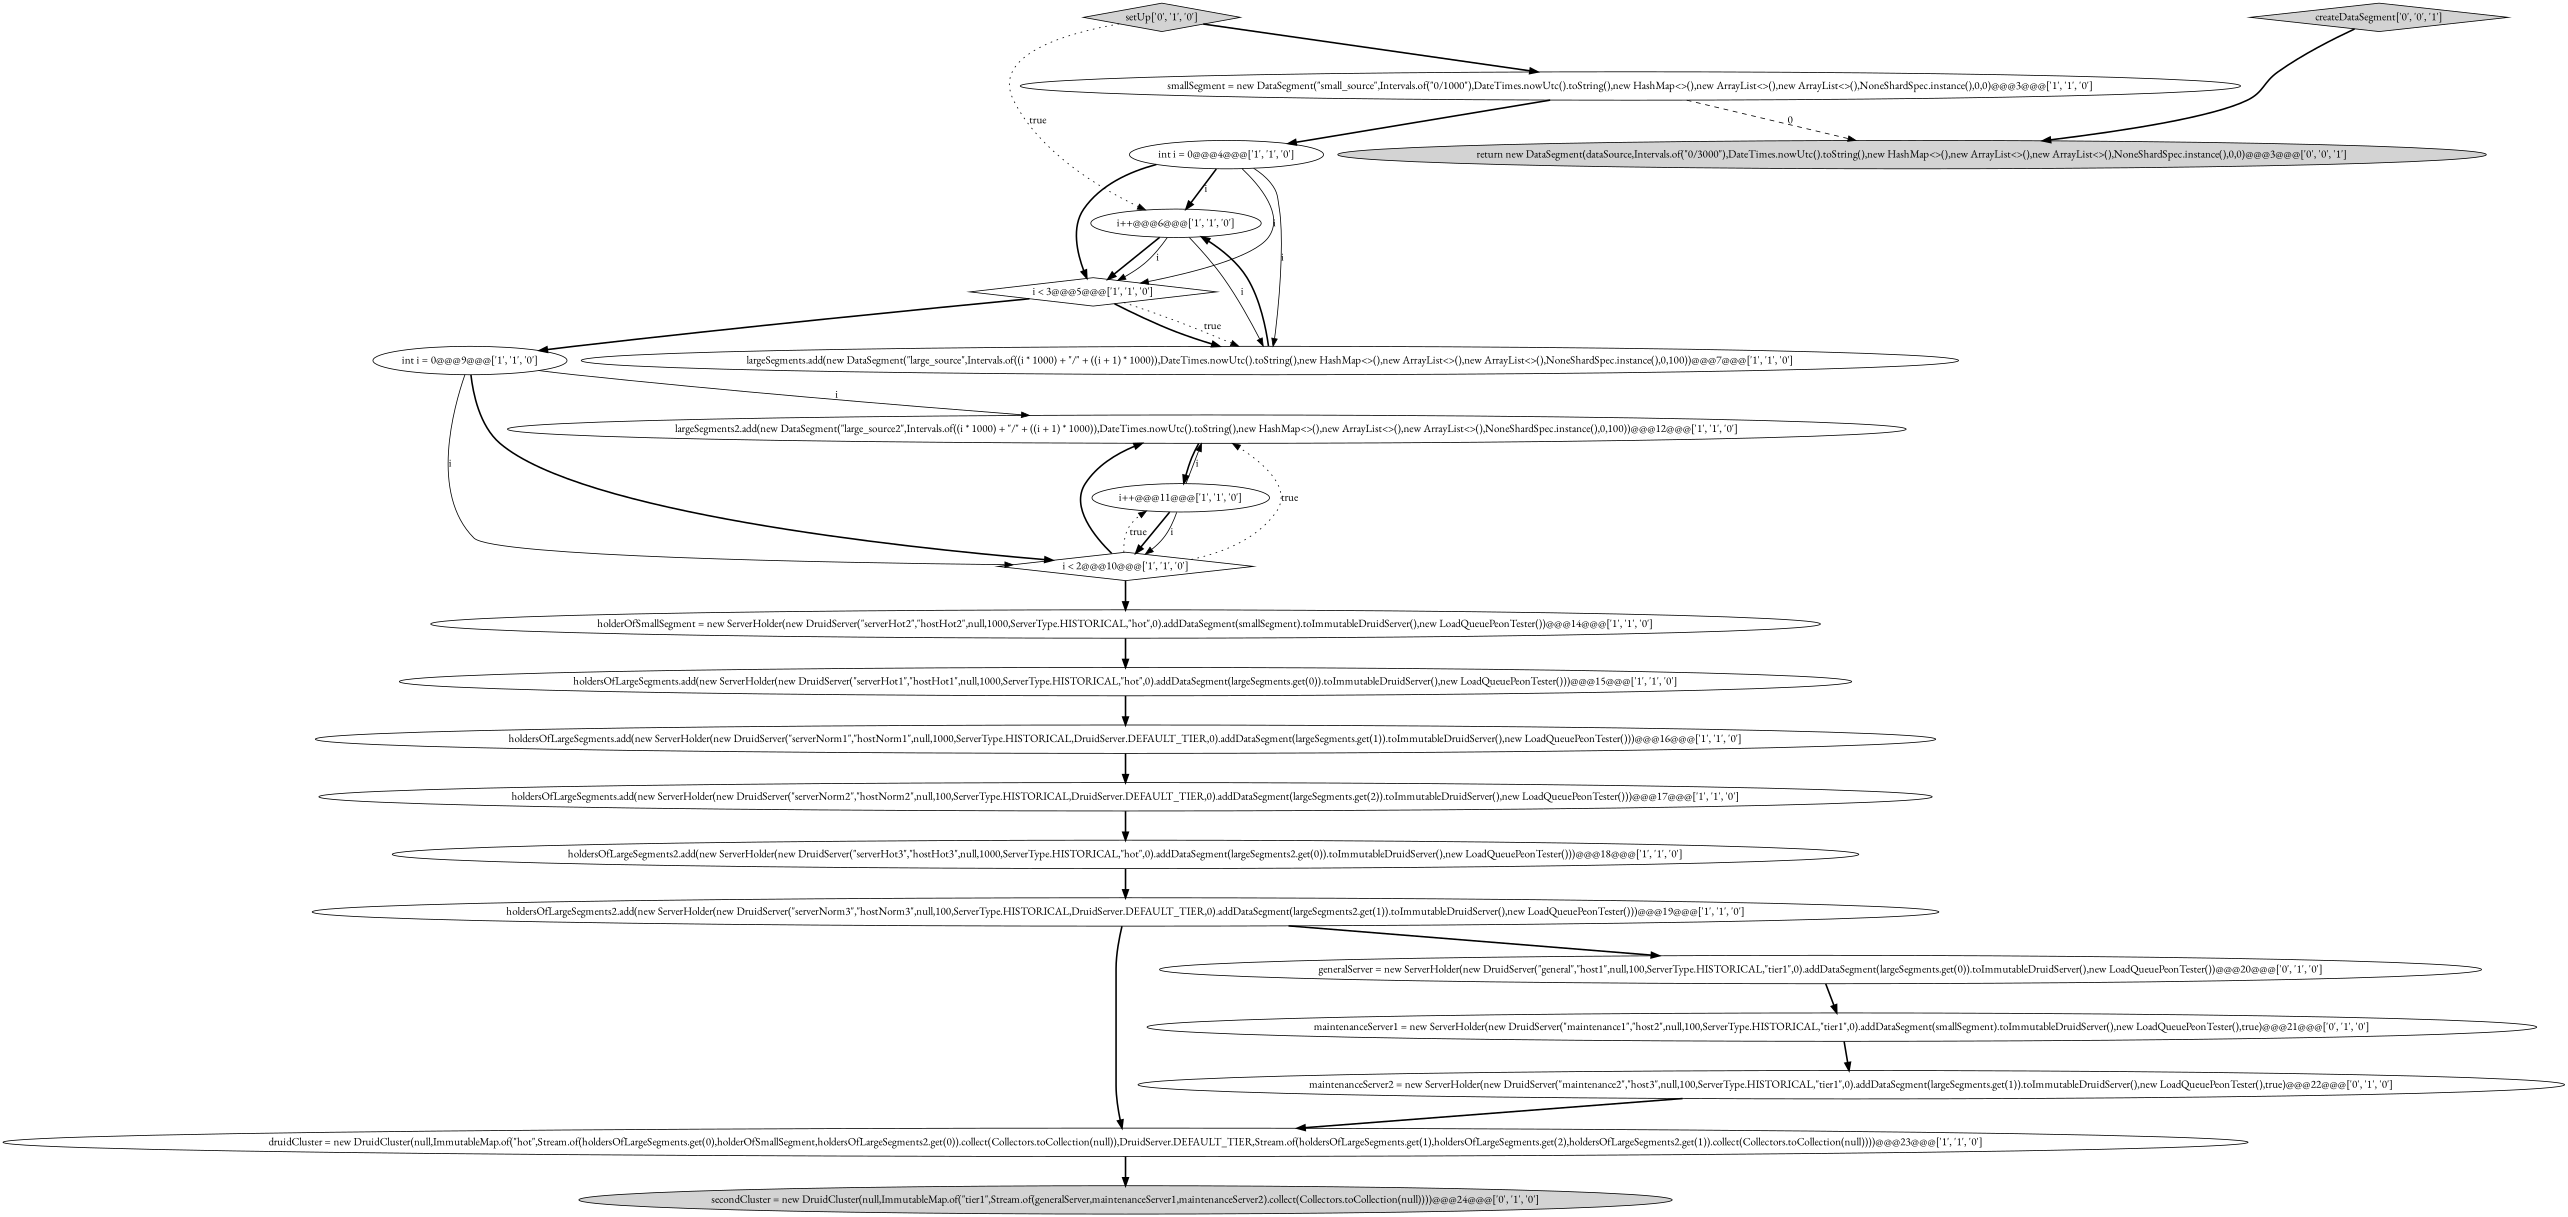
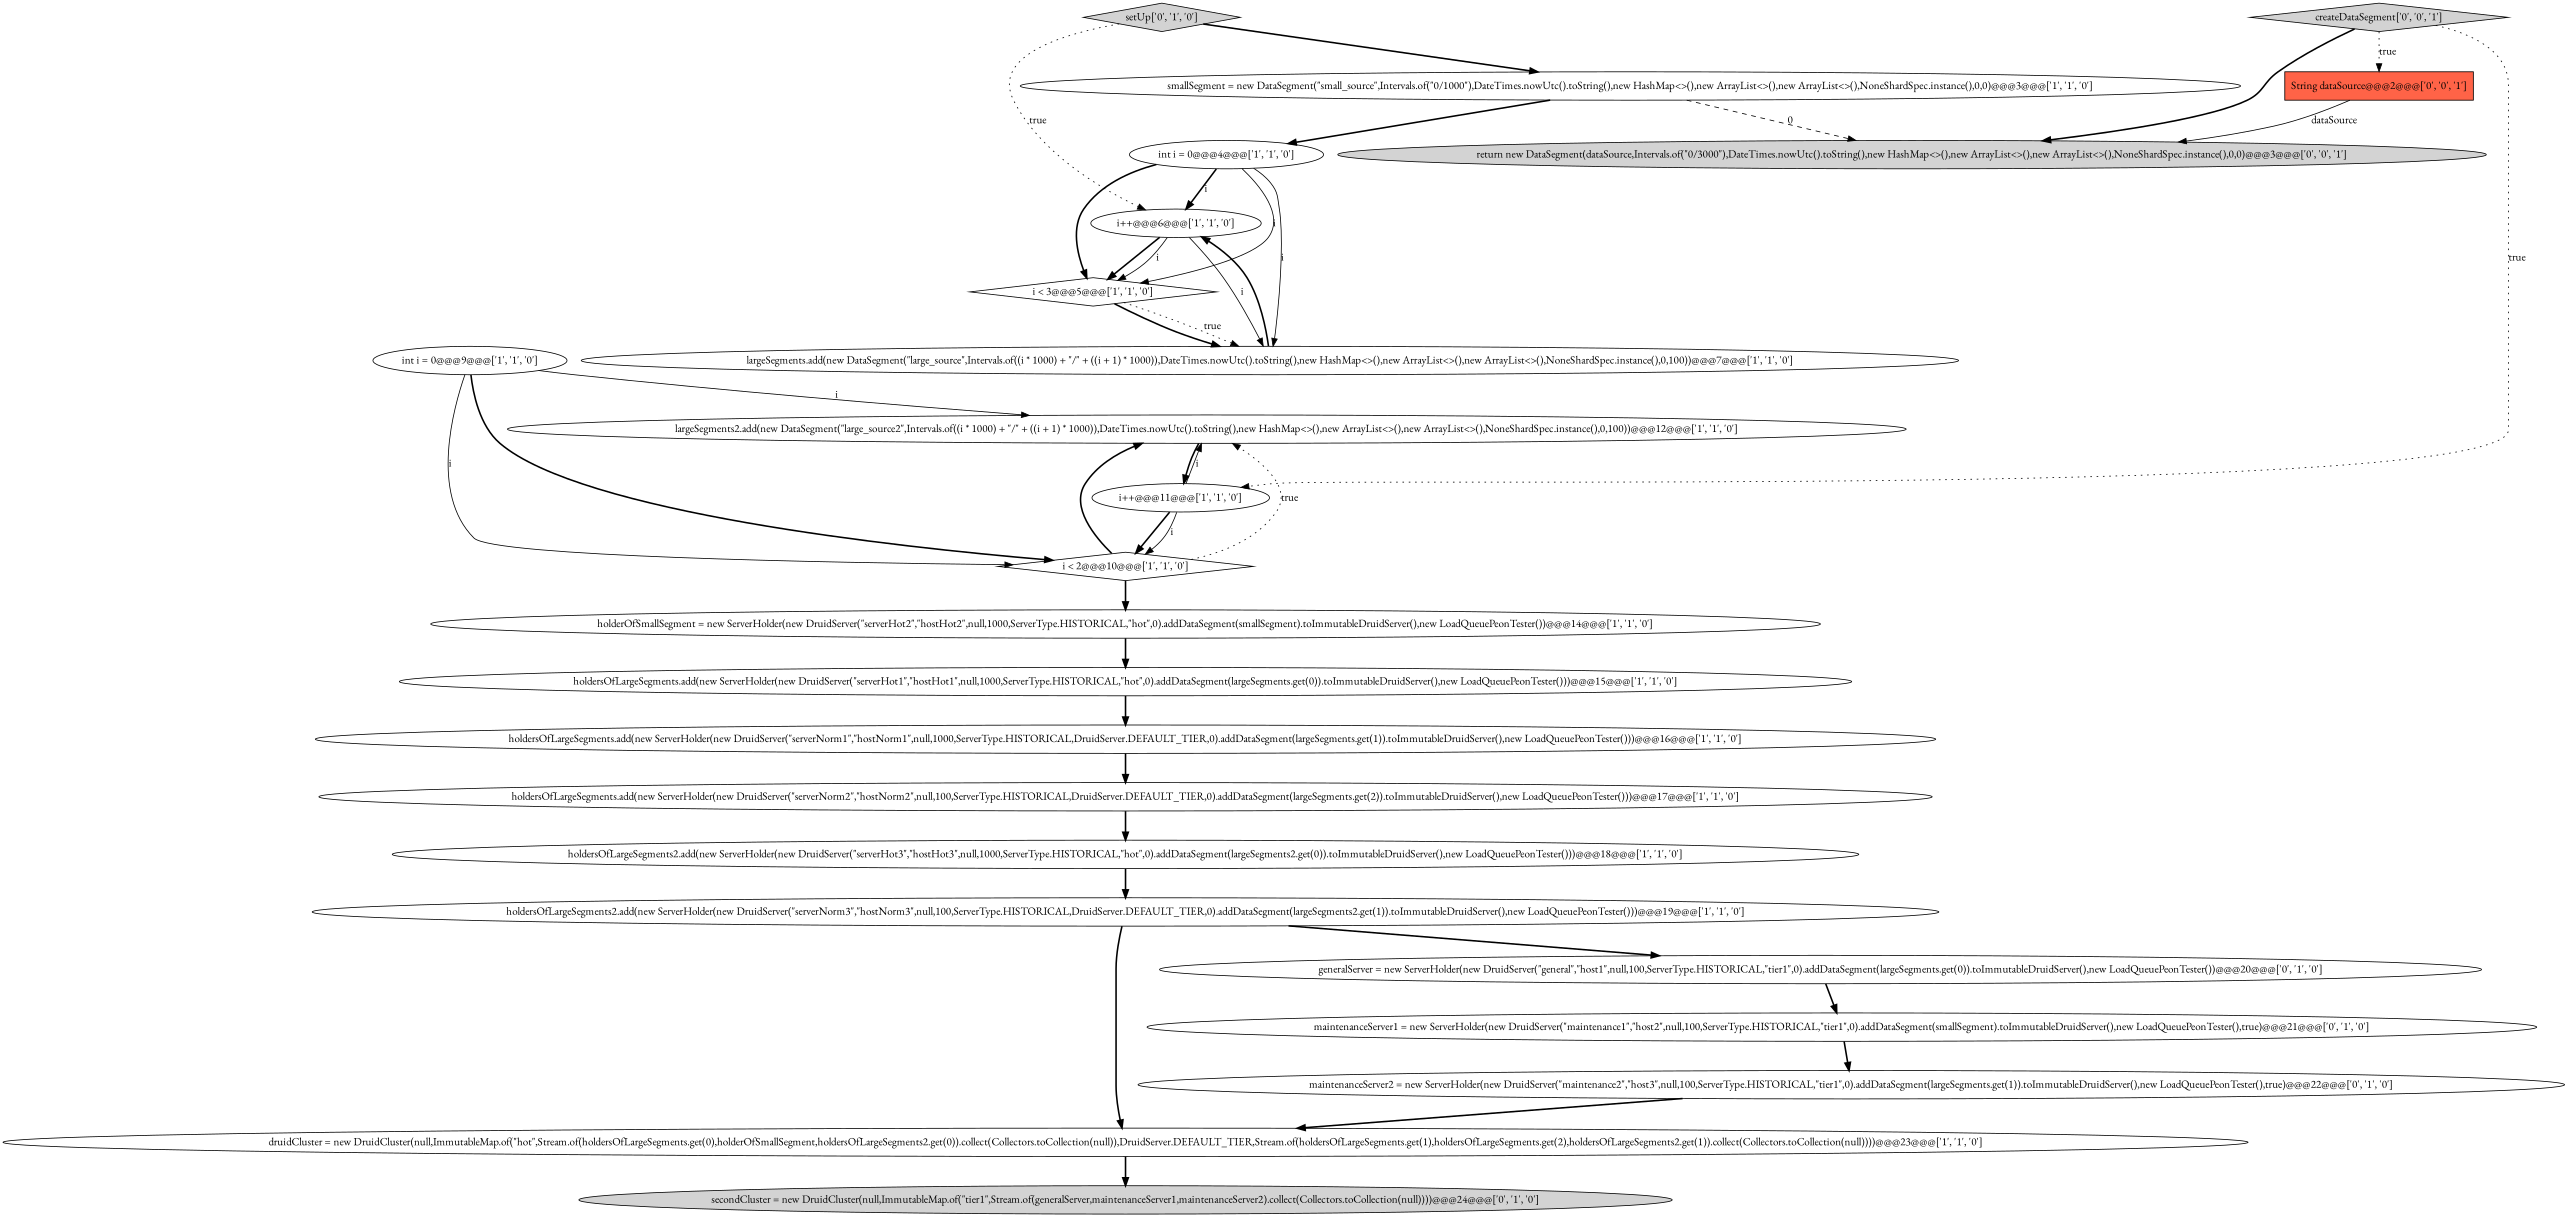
node "String dataSource@@@2@@@['0', '0', '1']": added
edge "i < 3@@@5@@@['1', '1', '0']" -> "int i = 0@@@9@@@['1', '1', '0']": removed
edge "i < 2@@@10@@@['1', '1', '0']" -> "i++@@@11@@@['1', '1', '0']": now "createDataSegment['0', '0', '1']" -> "i++@@@11@@@['1', '1', '0']"
